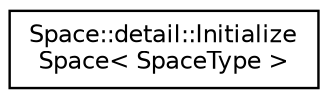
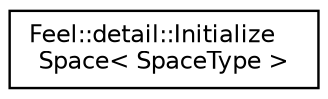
node "Space::detail::Initialize Space< SpaceType >": label "Space::detail::Initialize Space< SpaceType >" -> "Feel::detail::Initialize Space< SpaceType >"
